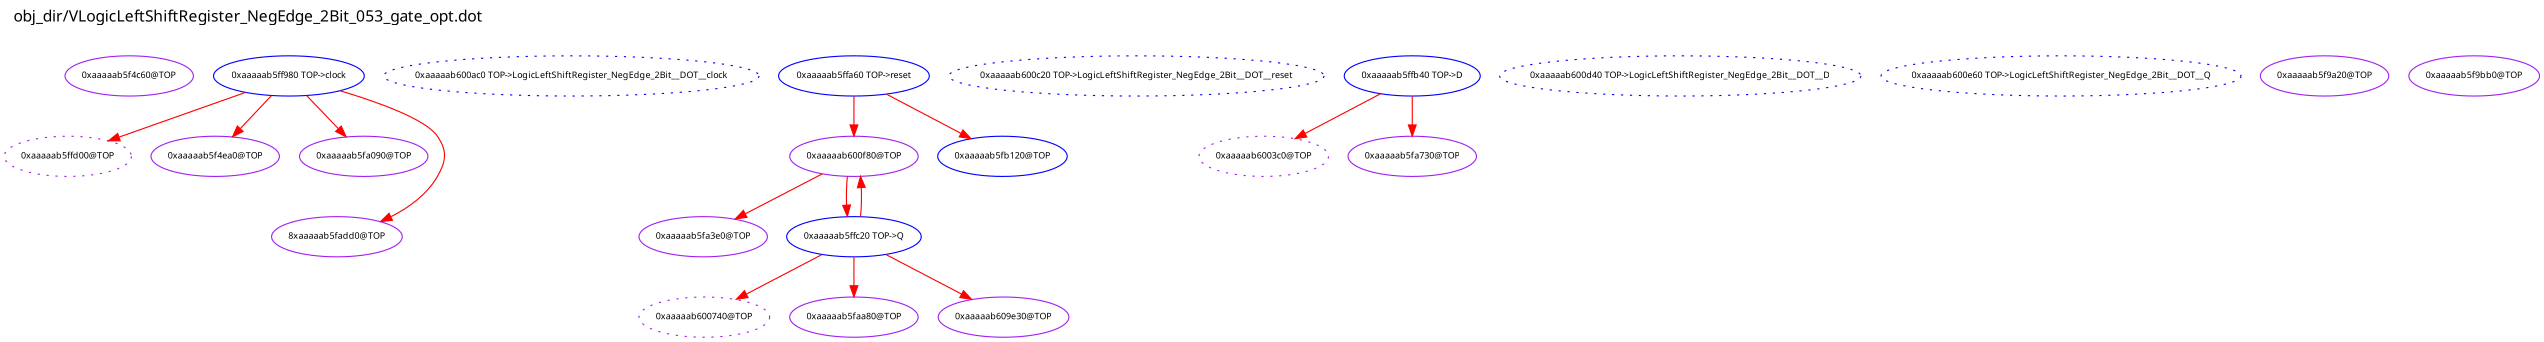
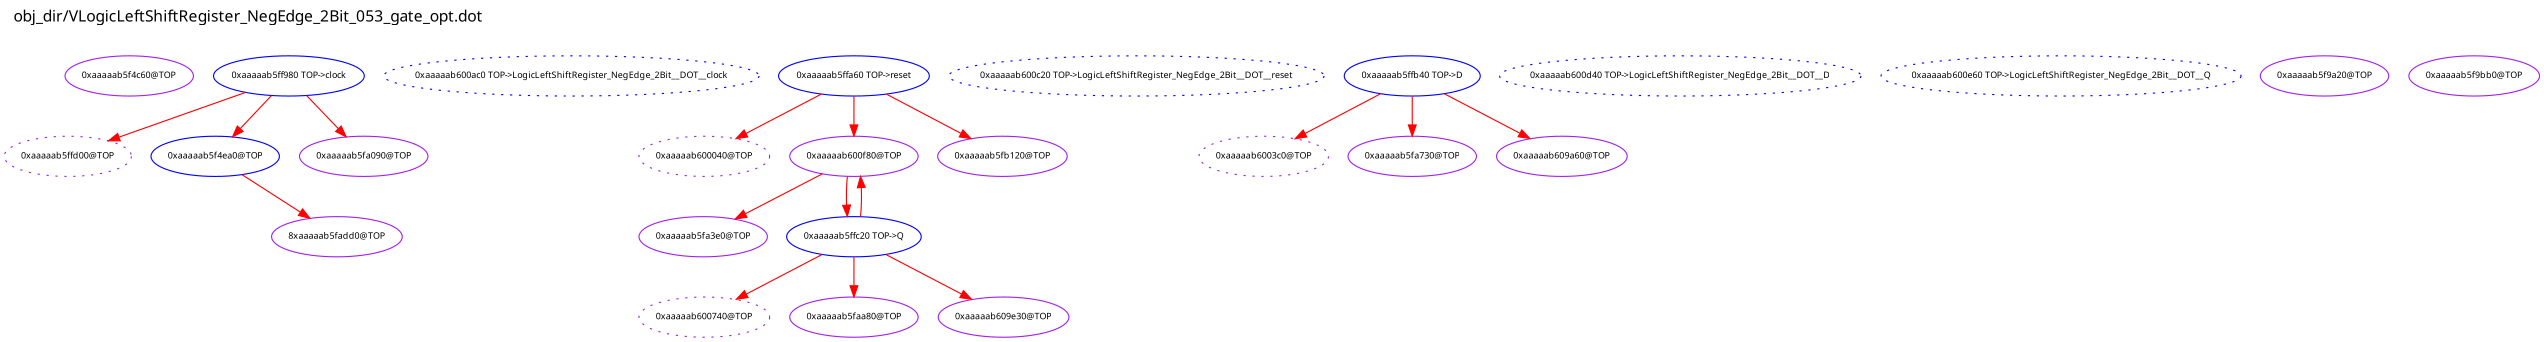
edge "0xaaaaab5ff980 TOP->clock" -> "8xaaaaab5fadd0@TOP": now "0xaaaaab5f4ea0@TOP" -> "8xaaaaab5fadd0@TOP"
node "0xaaaaab5f4ea0@TOP": color purple -> blue
node "0xaaaaab600040@TOP": added
node "0xaaaaab5fb120@TOP": color blue -> purple
node "0xaaaaab609a60@TOP": added
